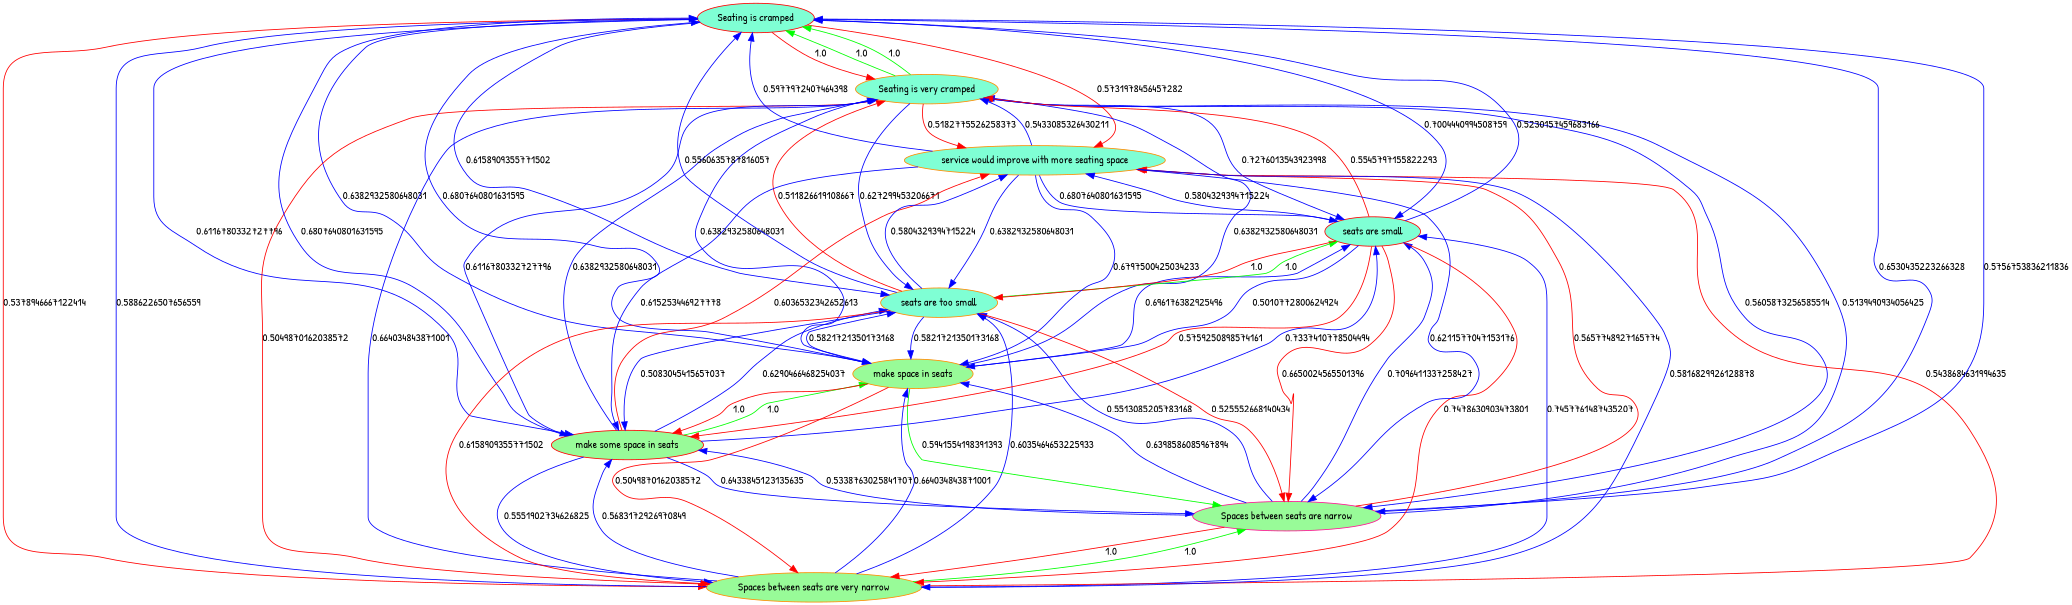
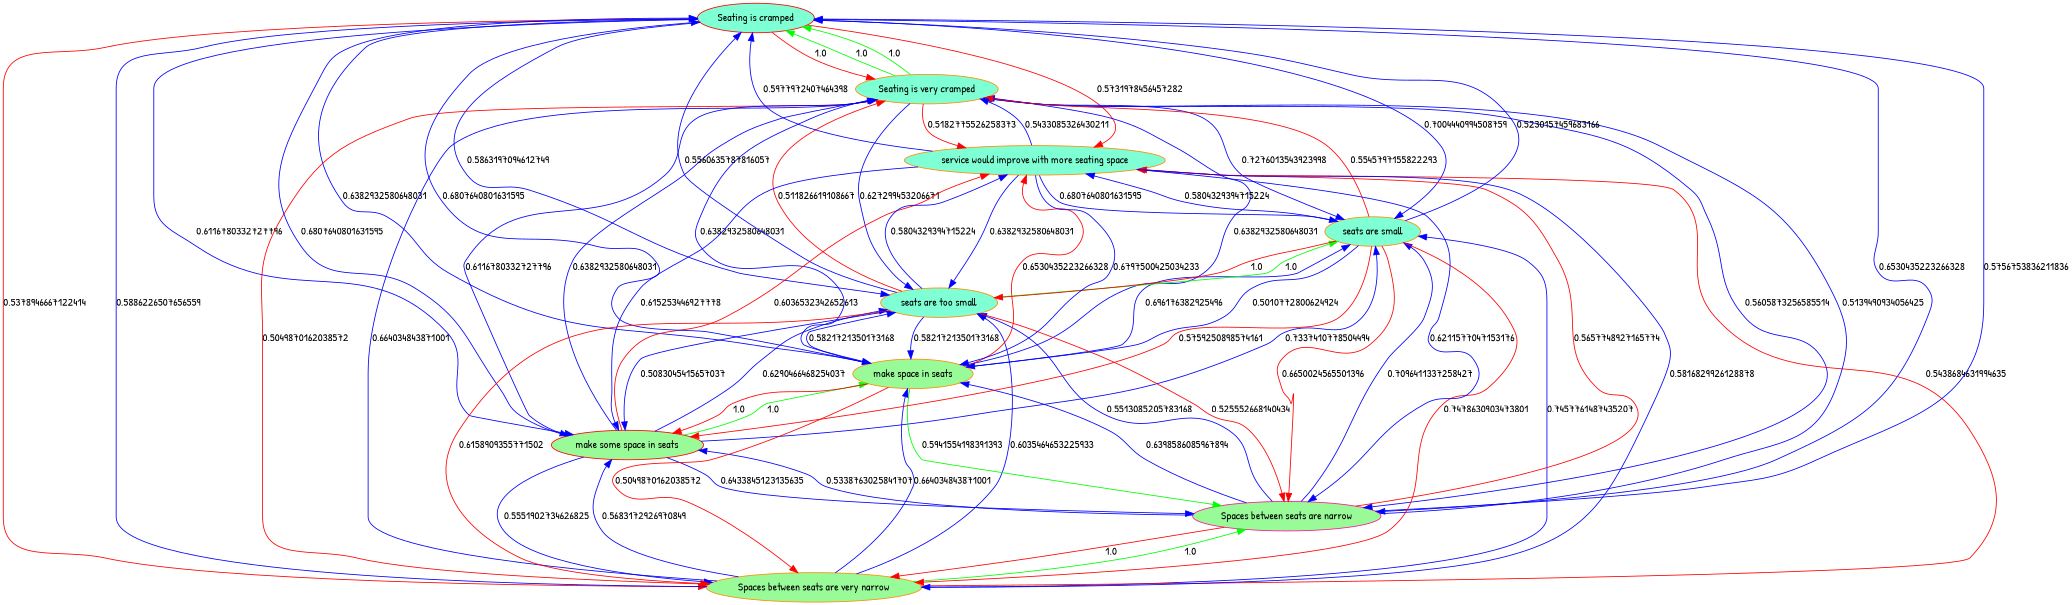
edge "Seating is cramped" -> "seats are too small": label "0.6158909355771502" -> "0.5863197094612749"
node "seats are small": color red -> darkorange
edge "make space in seats" -> "service would improve with more seating space": added, label "0.6530435223266328"
